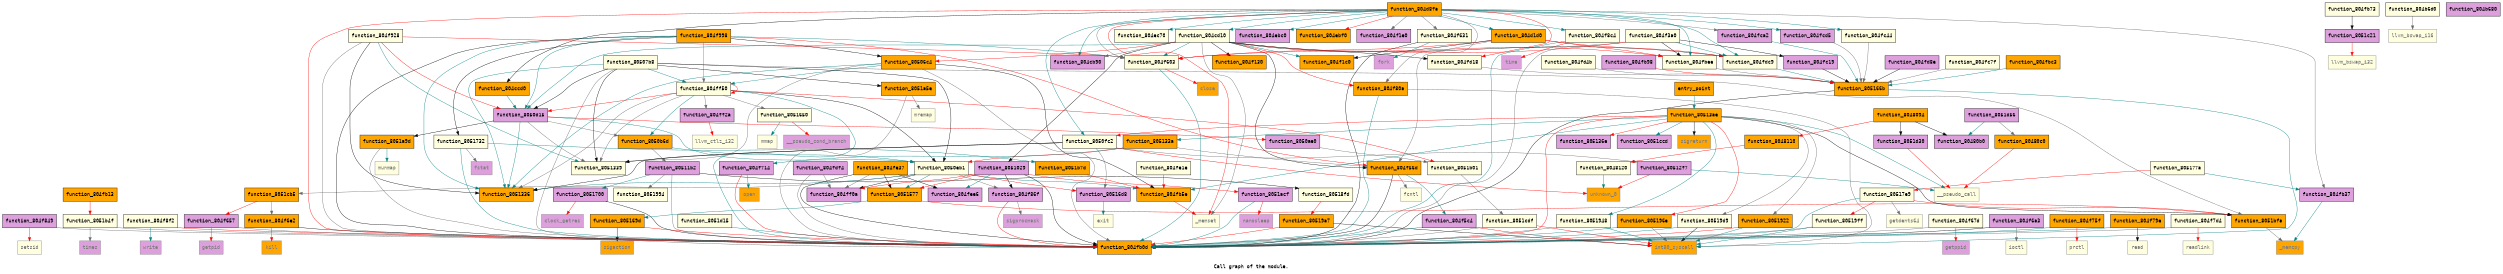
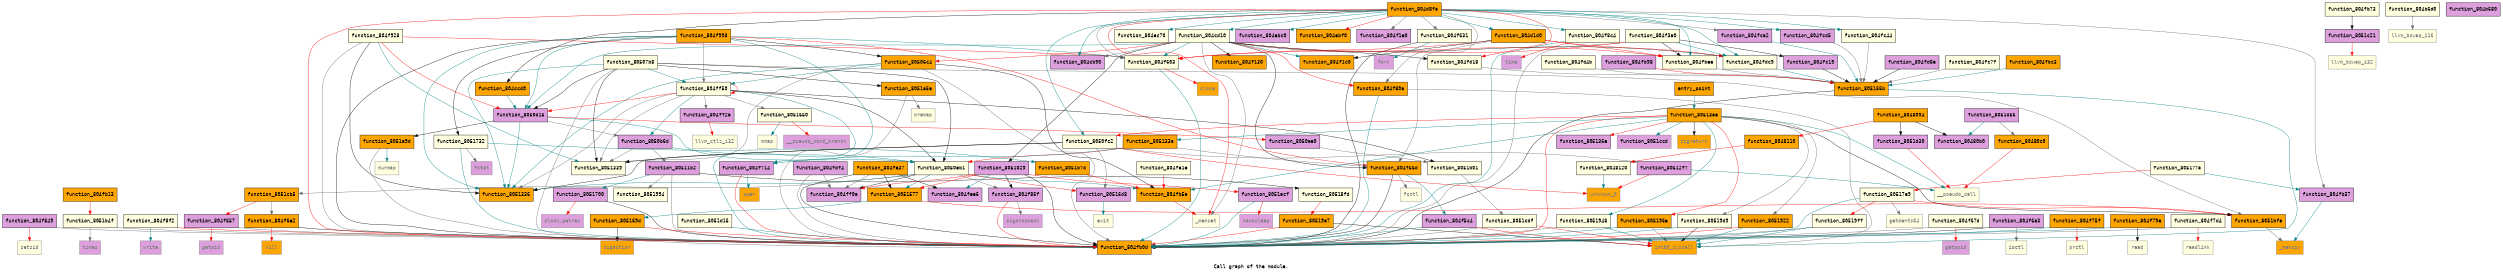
edge "function_804f998" -> "function_804f714": added
edge "function_804ff50" -> "function_8051b01": color red -> black
node "function_8050b6d": fillcolor orange -> plum
node "function_8051ccd": color black -> gray50
edge "function_8050d15" -> "function_8051339": now "function_8050b6d" -> "function_8051339"
